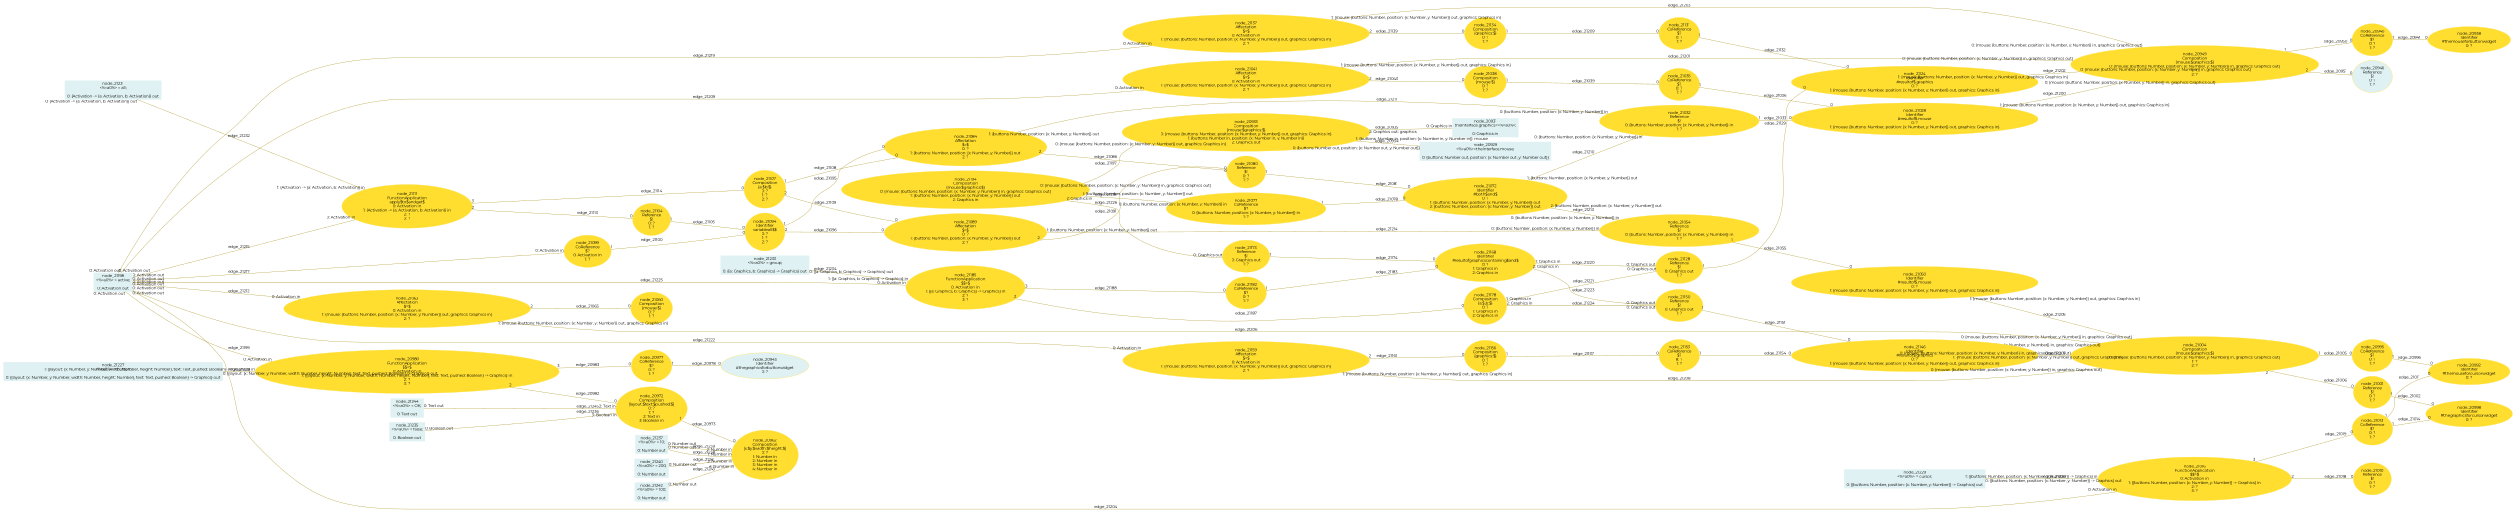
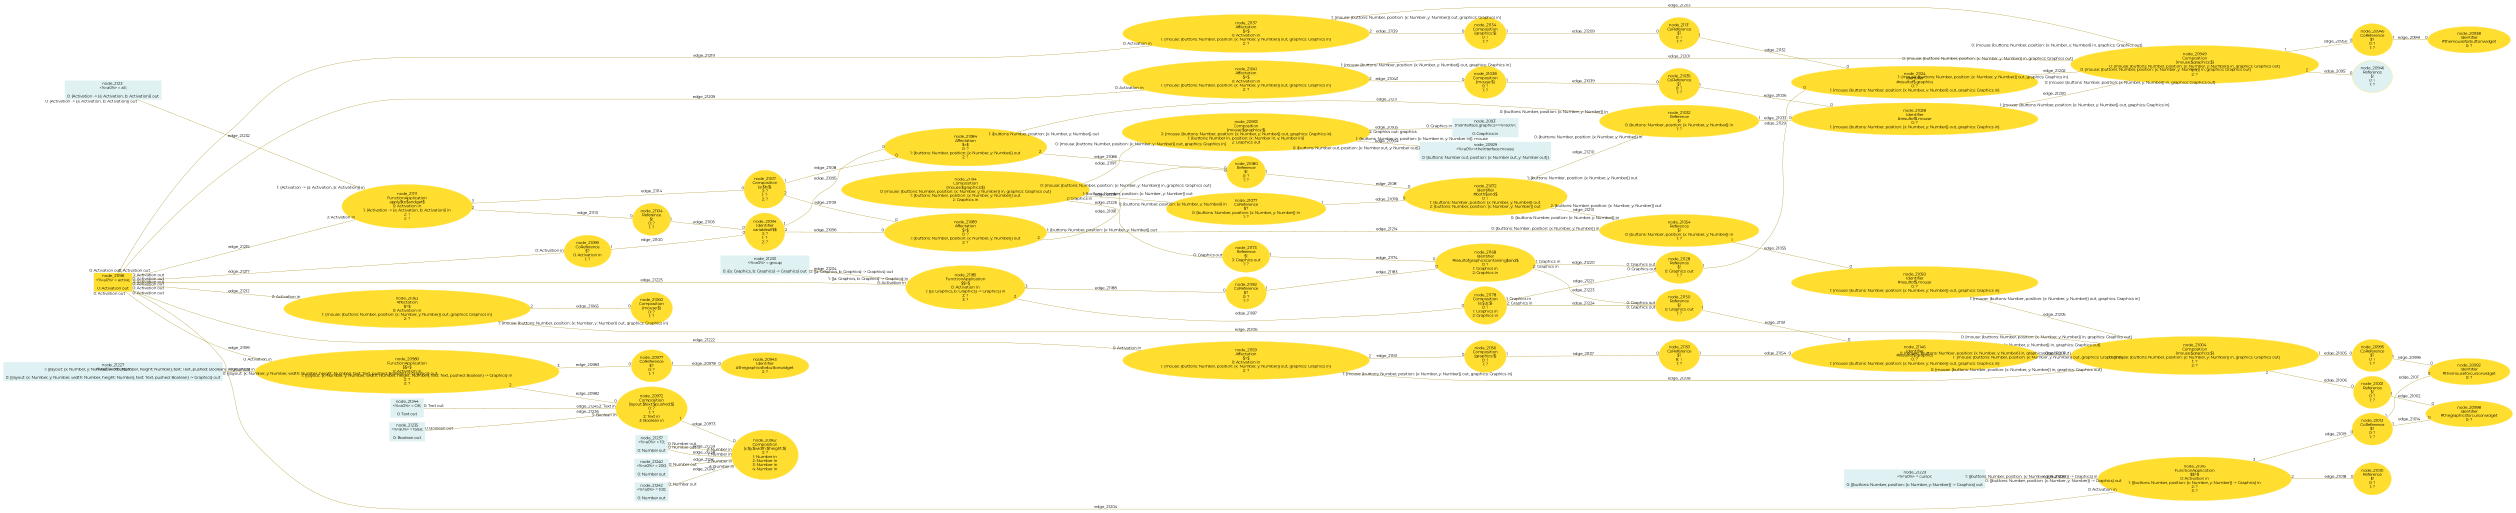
node "node_21198 <%=a0%> = active; 0: Activation out": fillcolor #dff1f2 -> #ffde2f
node "node_20943 Identifier #thegraphicsforbuttonwidget 0: ?": fillcolor #dff1f2 -> #ffde2f
